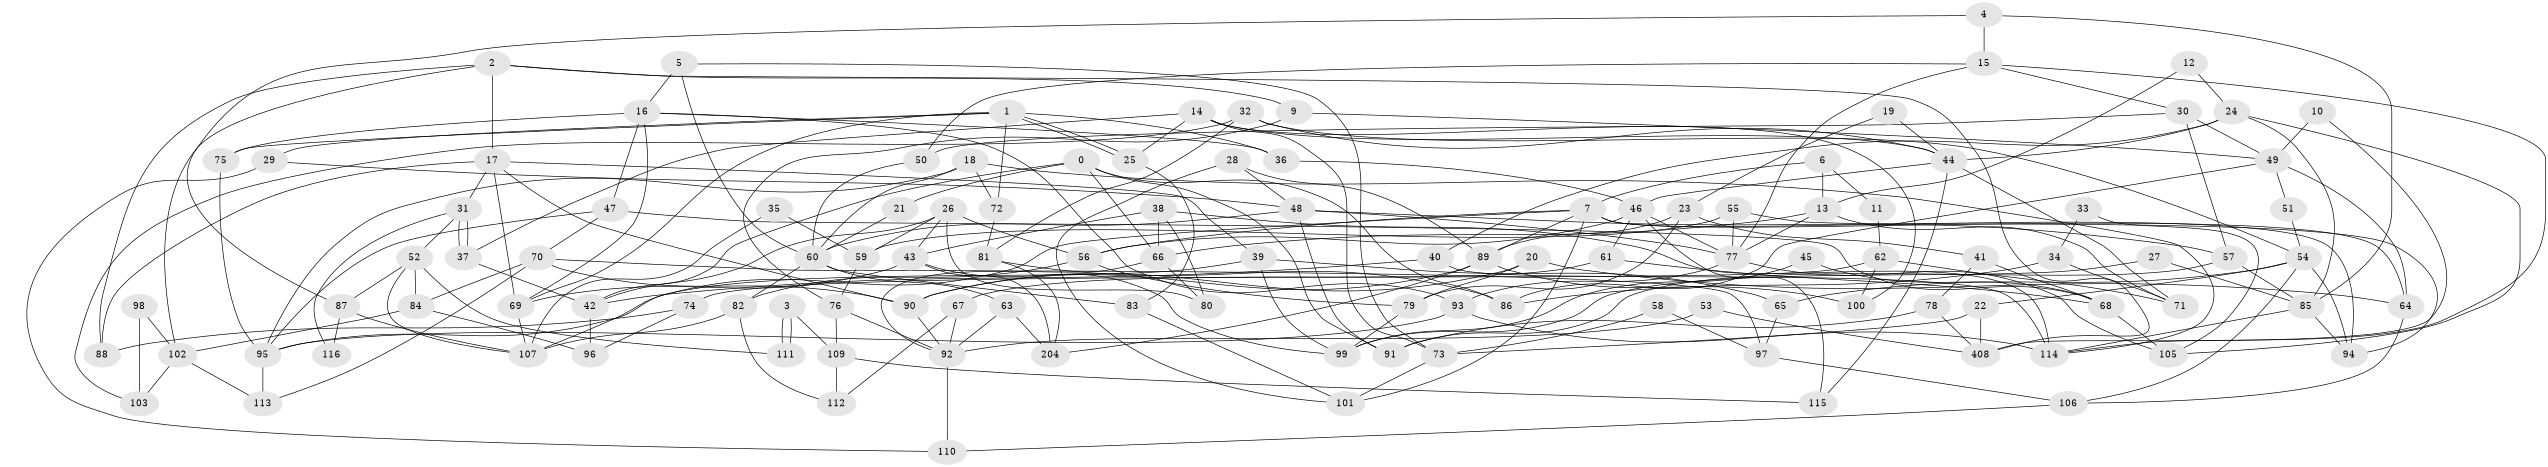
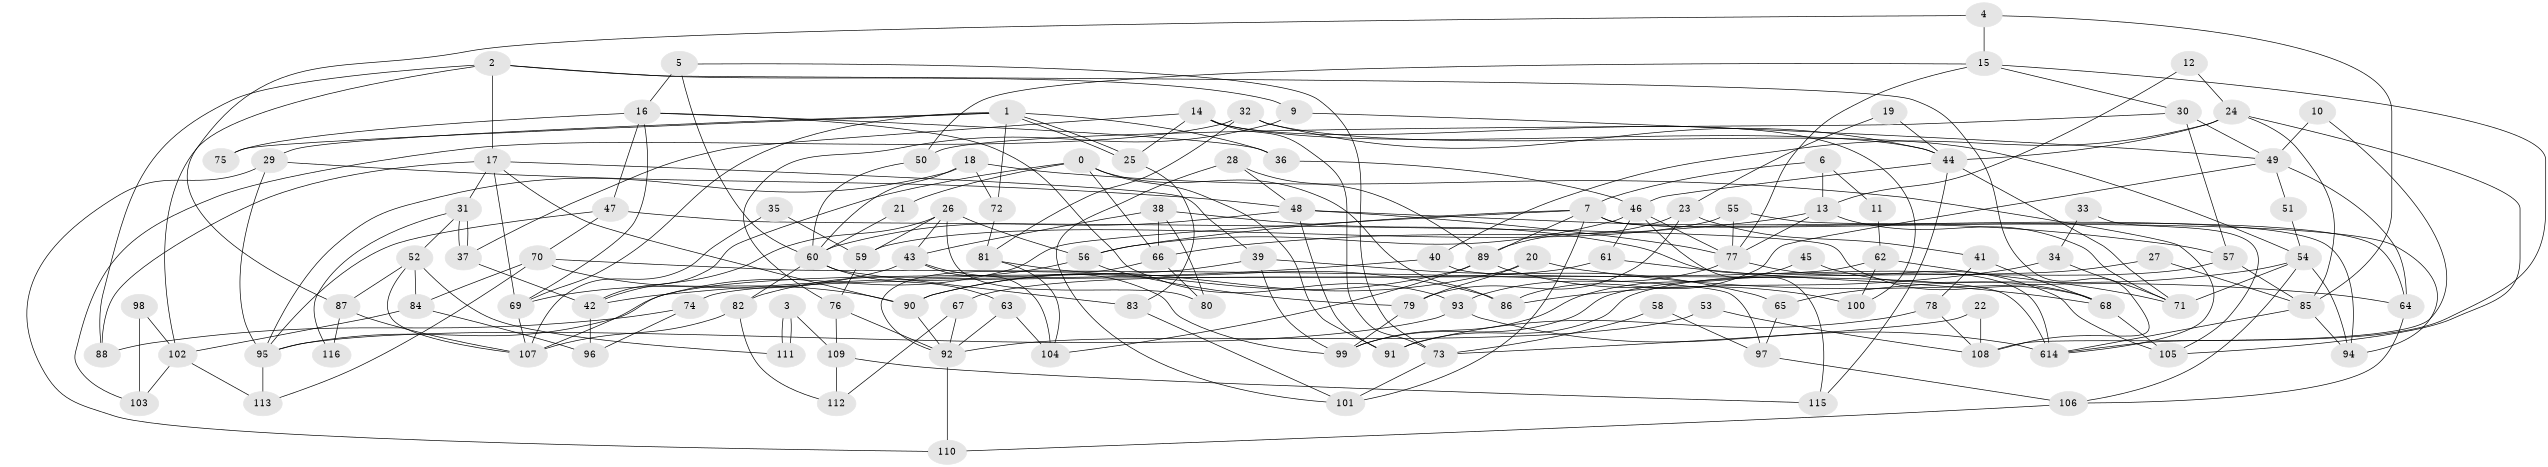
edge "75" -- "95": now "29" -- "95"
edge "54" -- "22": now "54" -- "71"
node "204": label "204" -> "104"
node "408": label "408" -> "108"
node "114": label "114" -> "614"
